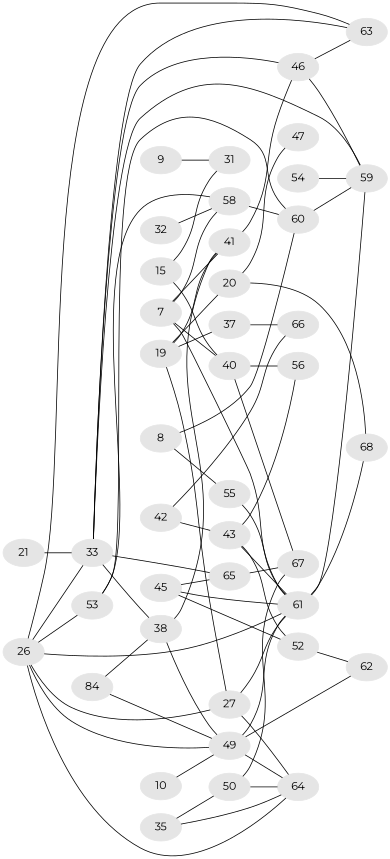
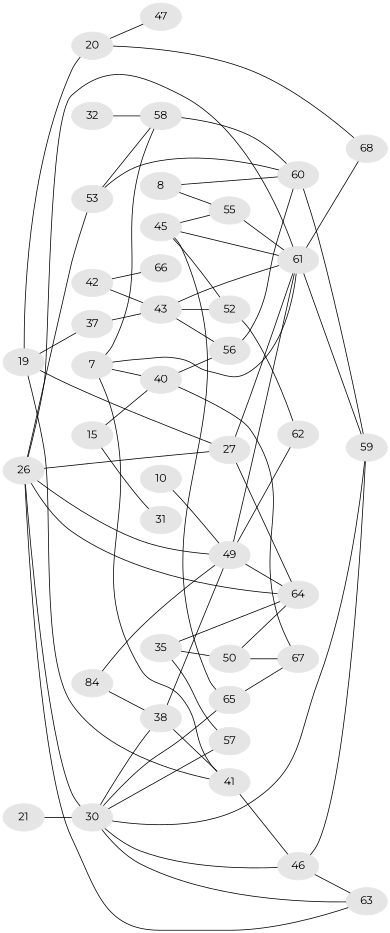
node "9": removed
node "54": removed
edge "55" -- "45": added
edge "60" -- "56": added
edge "37" -- "66": now "37" -- "43"
node "33": label "33" -> "30"
node "57": added
